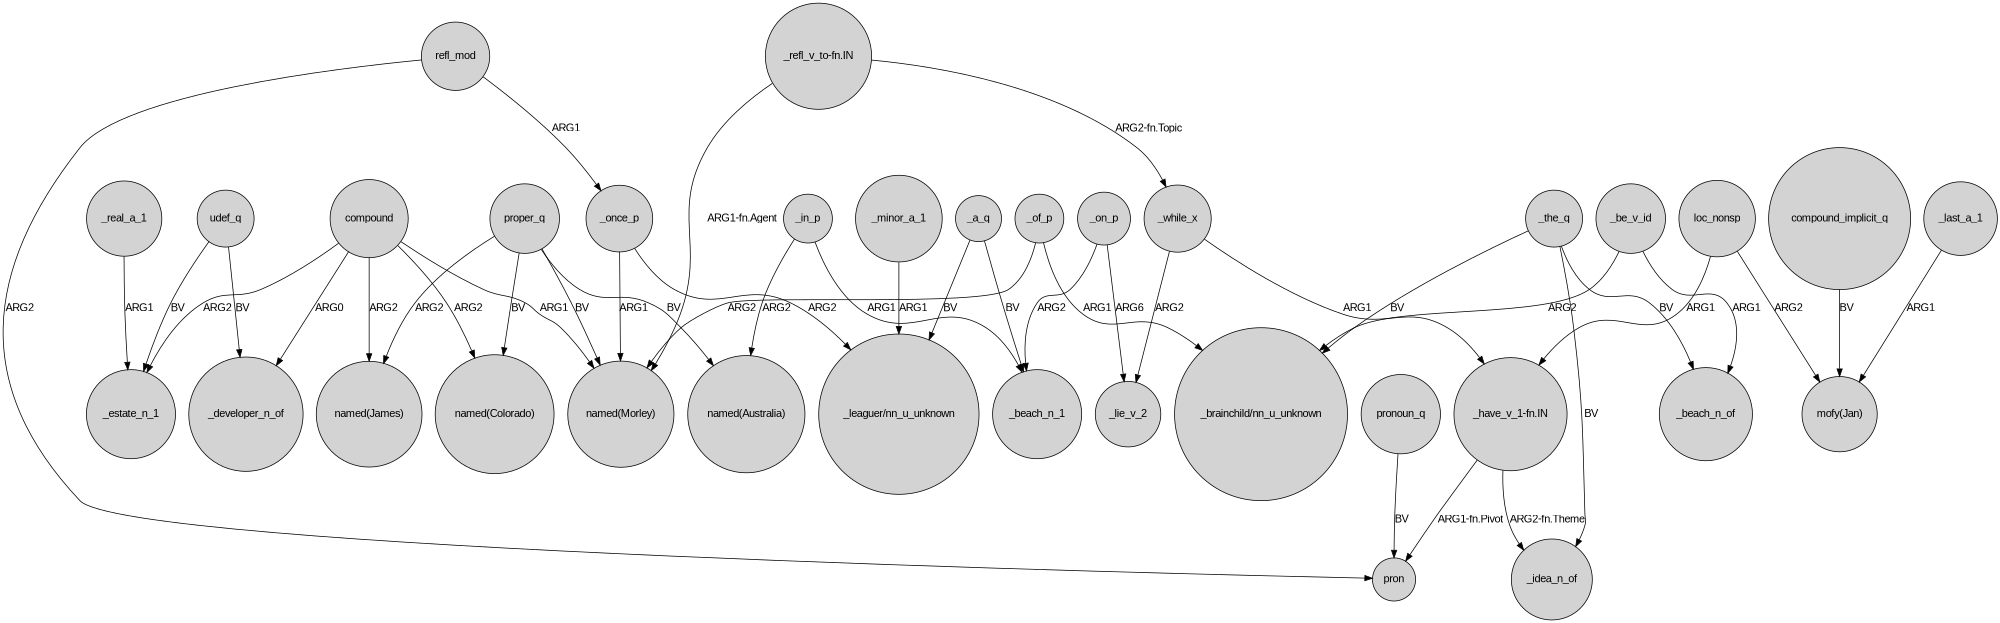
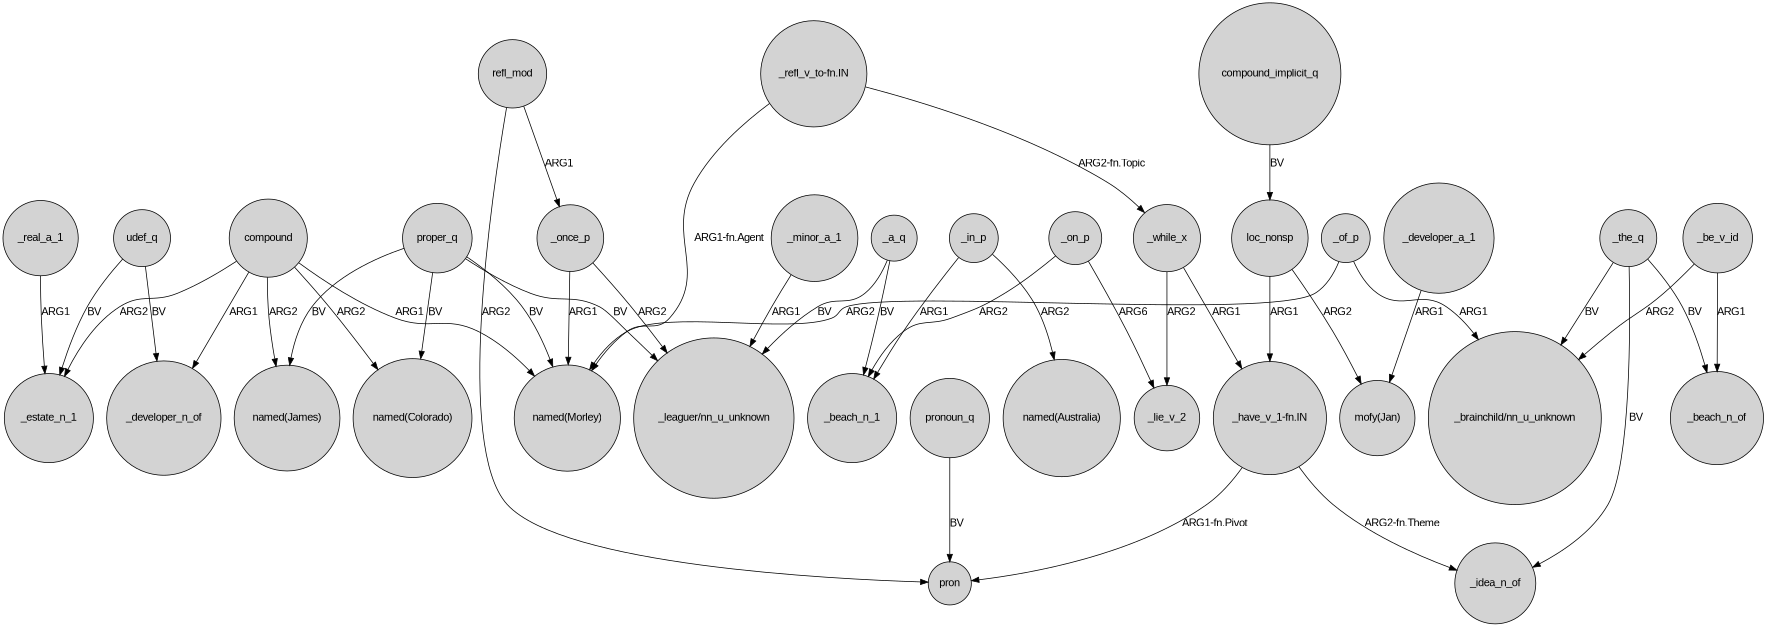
node "_last_a_1": label "_last_a_1" -> "_developer_a_1"
edge "proper_q" -> "named(Australia)": now "proper_q" -> "_leaguer/nn_u_unknown"
edge "compound" -> "_developer_n_of": label "ARG0" -> "ARG1"
edge "proper_q" -> "named(James)": label "ARG2" -> "BV"
edge "compound_implicit_q" -> "mofy(Jan)": now "compound_implicit_q" -> "loc_nonsp"
